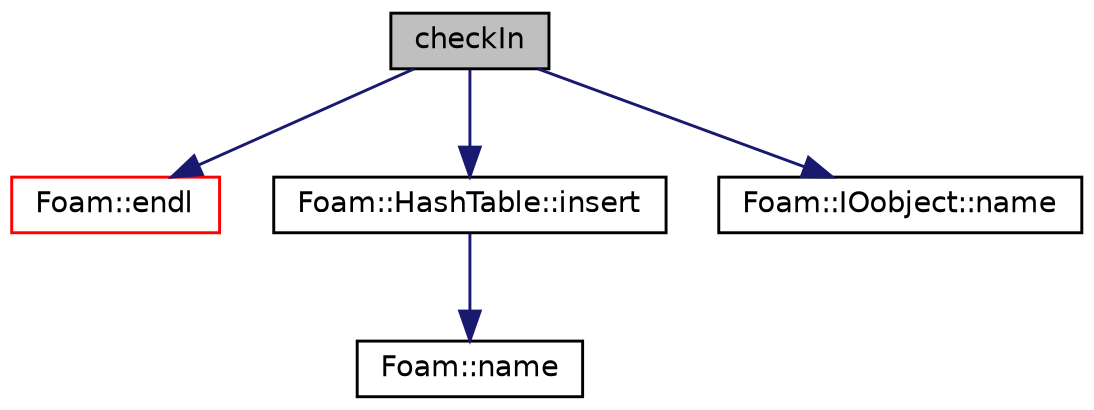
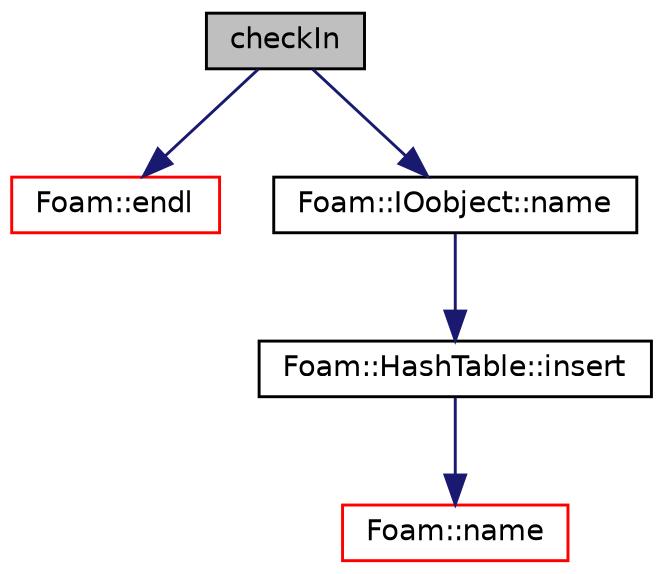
edge "checkIn" -> "Foam::HashTable::insert": now "Foam::IOobject::name" -> "Foam::HashTable::insert"
node "Foam::name": color black -> red
